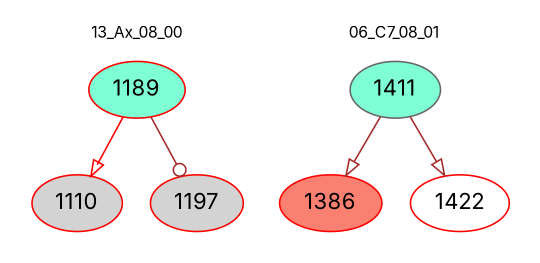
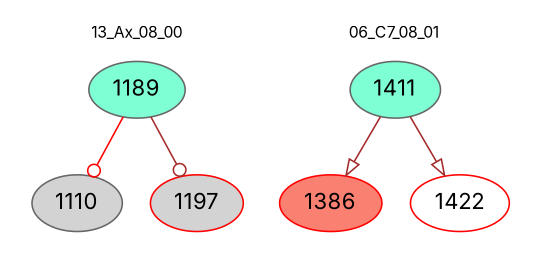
node "1189": color red -> gray40
edge "1189" -> "1110": arrowhead onormal -> odot
node "1110": color red -> gray40
